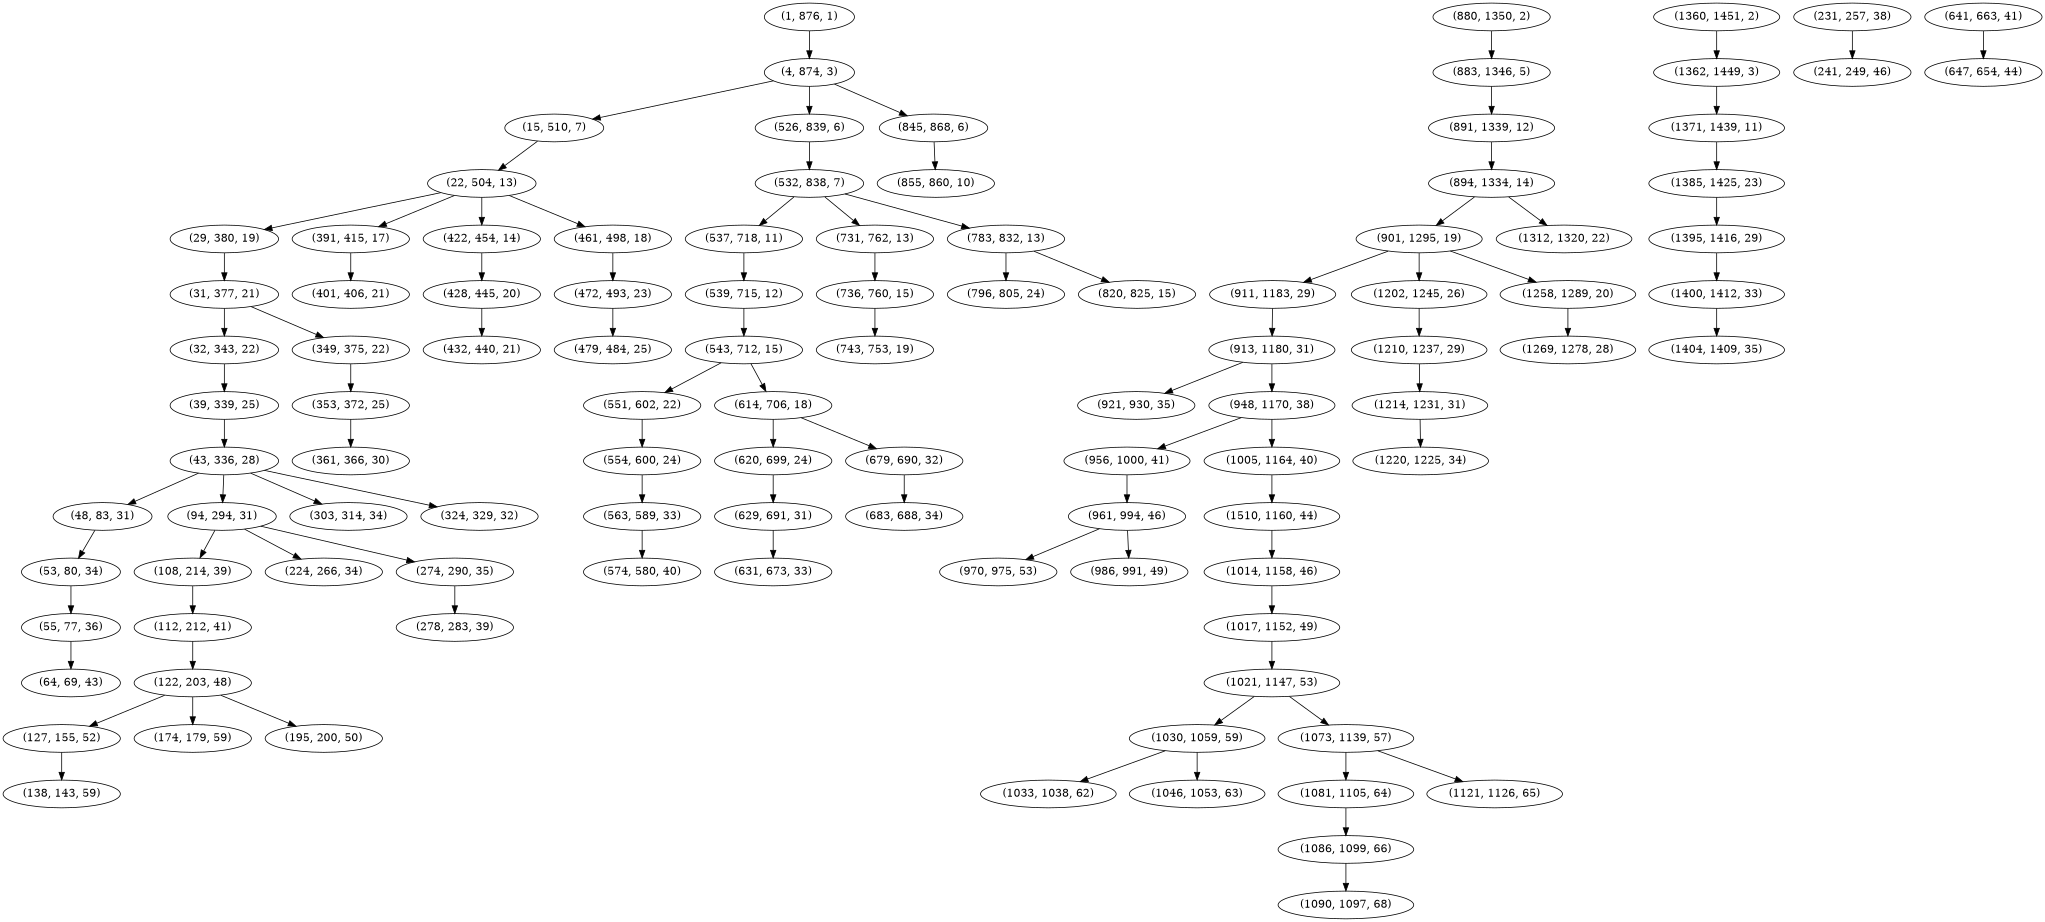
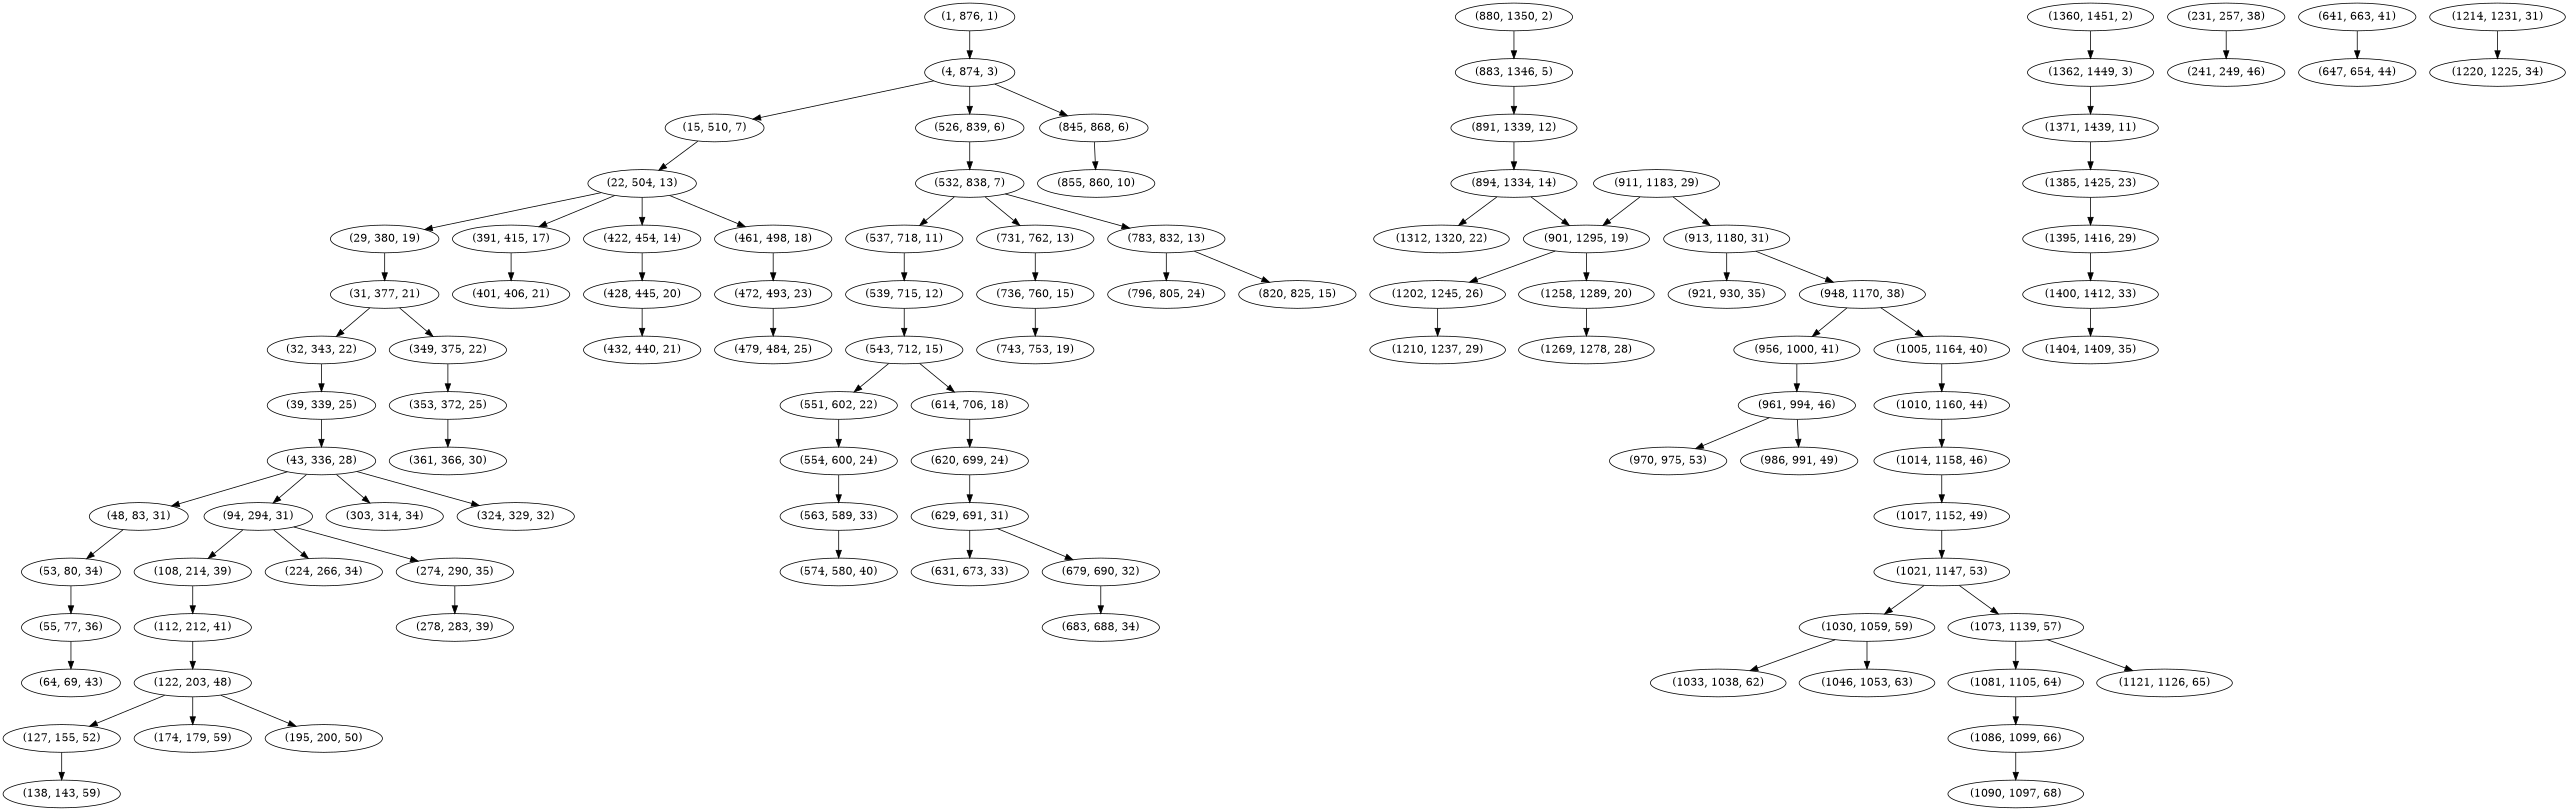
edge "(901, 1295, 19)" -> "(911, 1183, 29)": reversed
edge "(1210, 1237, 29)" -> "(1214, 1231, 31)": removed
edge "(614, 706, 18)" -> "(679, 690, 32)": now "(629, 691, 31)" -> "(679, 690, 32)"
node "(1510, 1160, 44)": label "(1510, 1160, 44)" -> "(1010, 1160, 44)"
